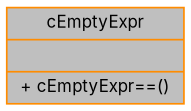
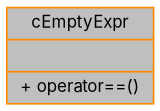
node "cEmptyExpr": text "+ cEmptyExpr==()" -> "+ operator==()"
